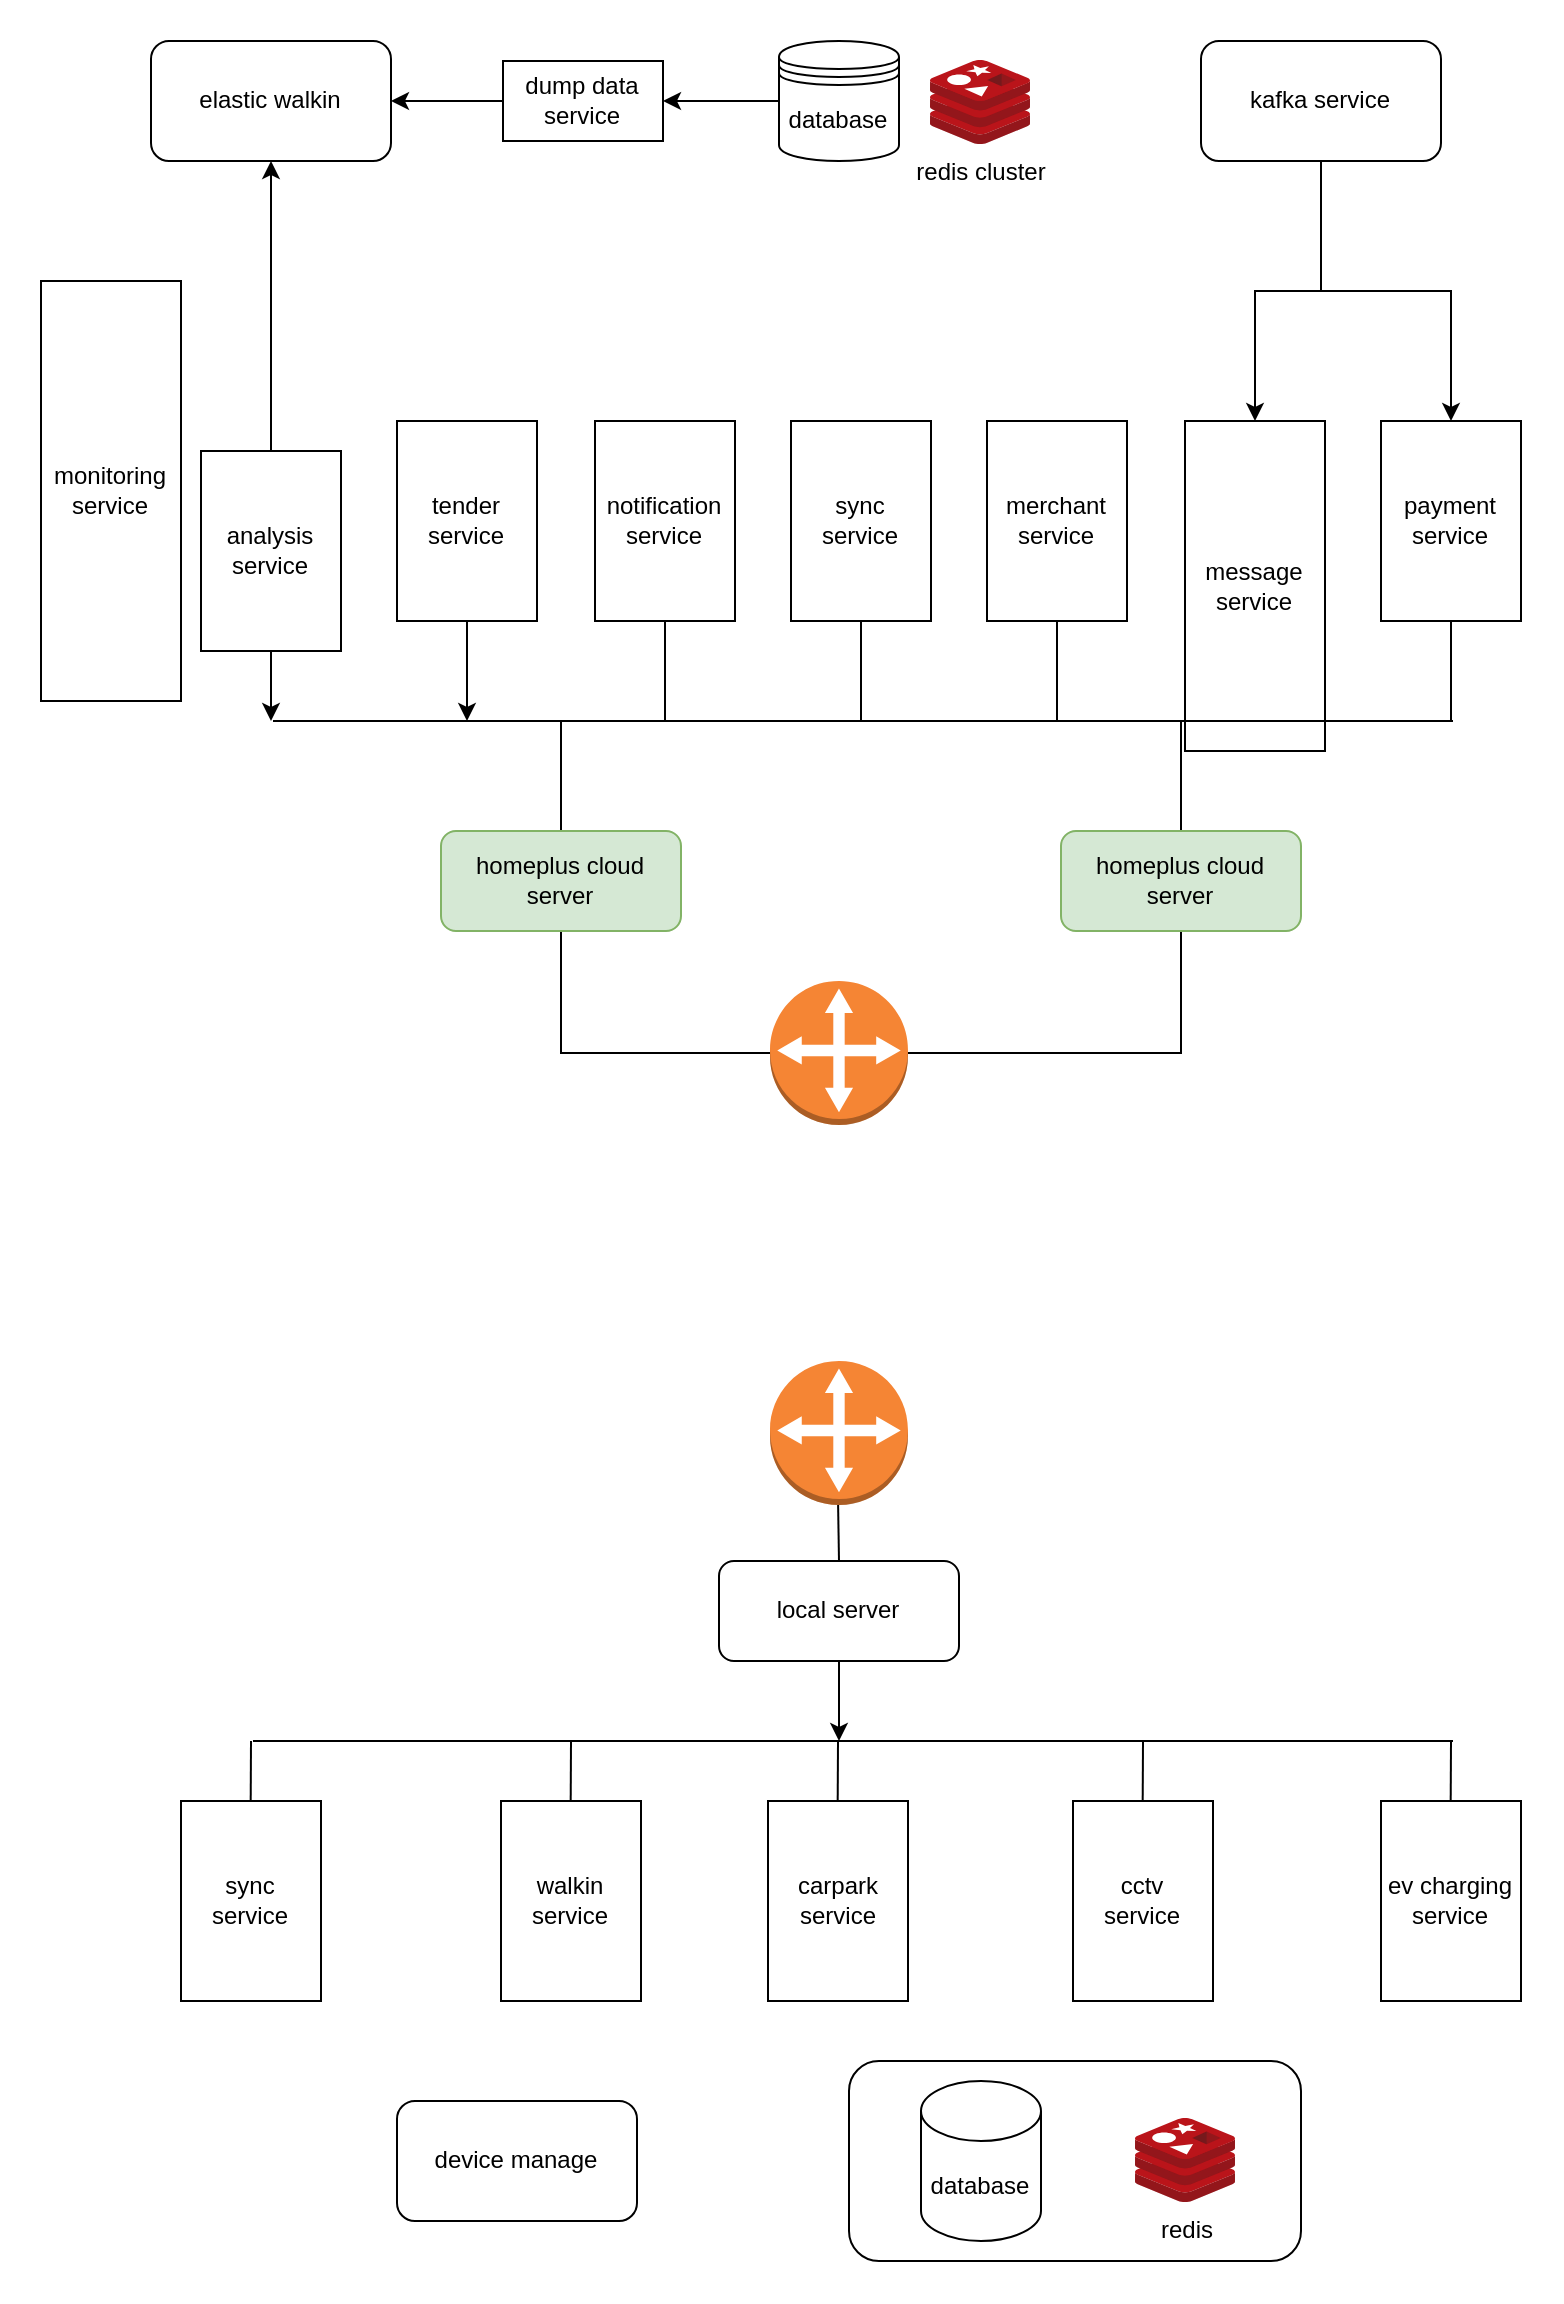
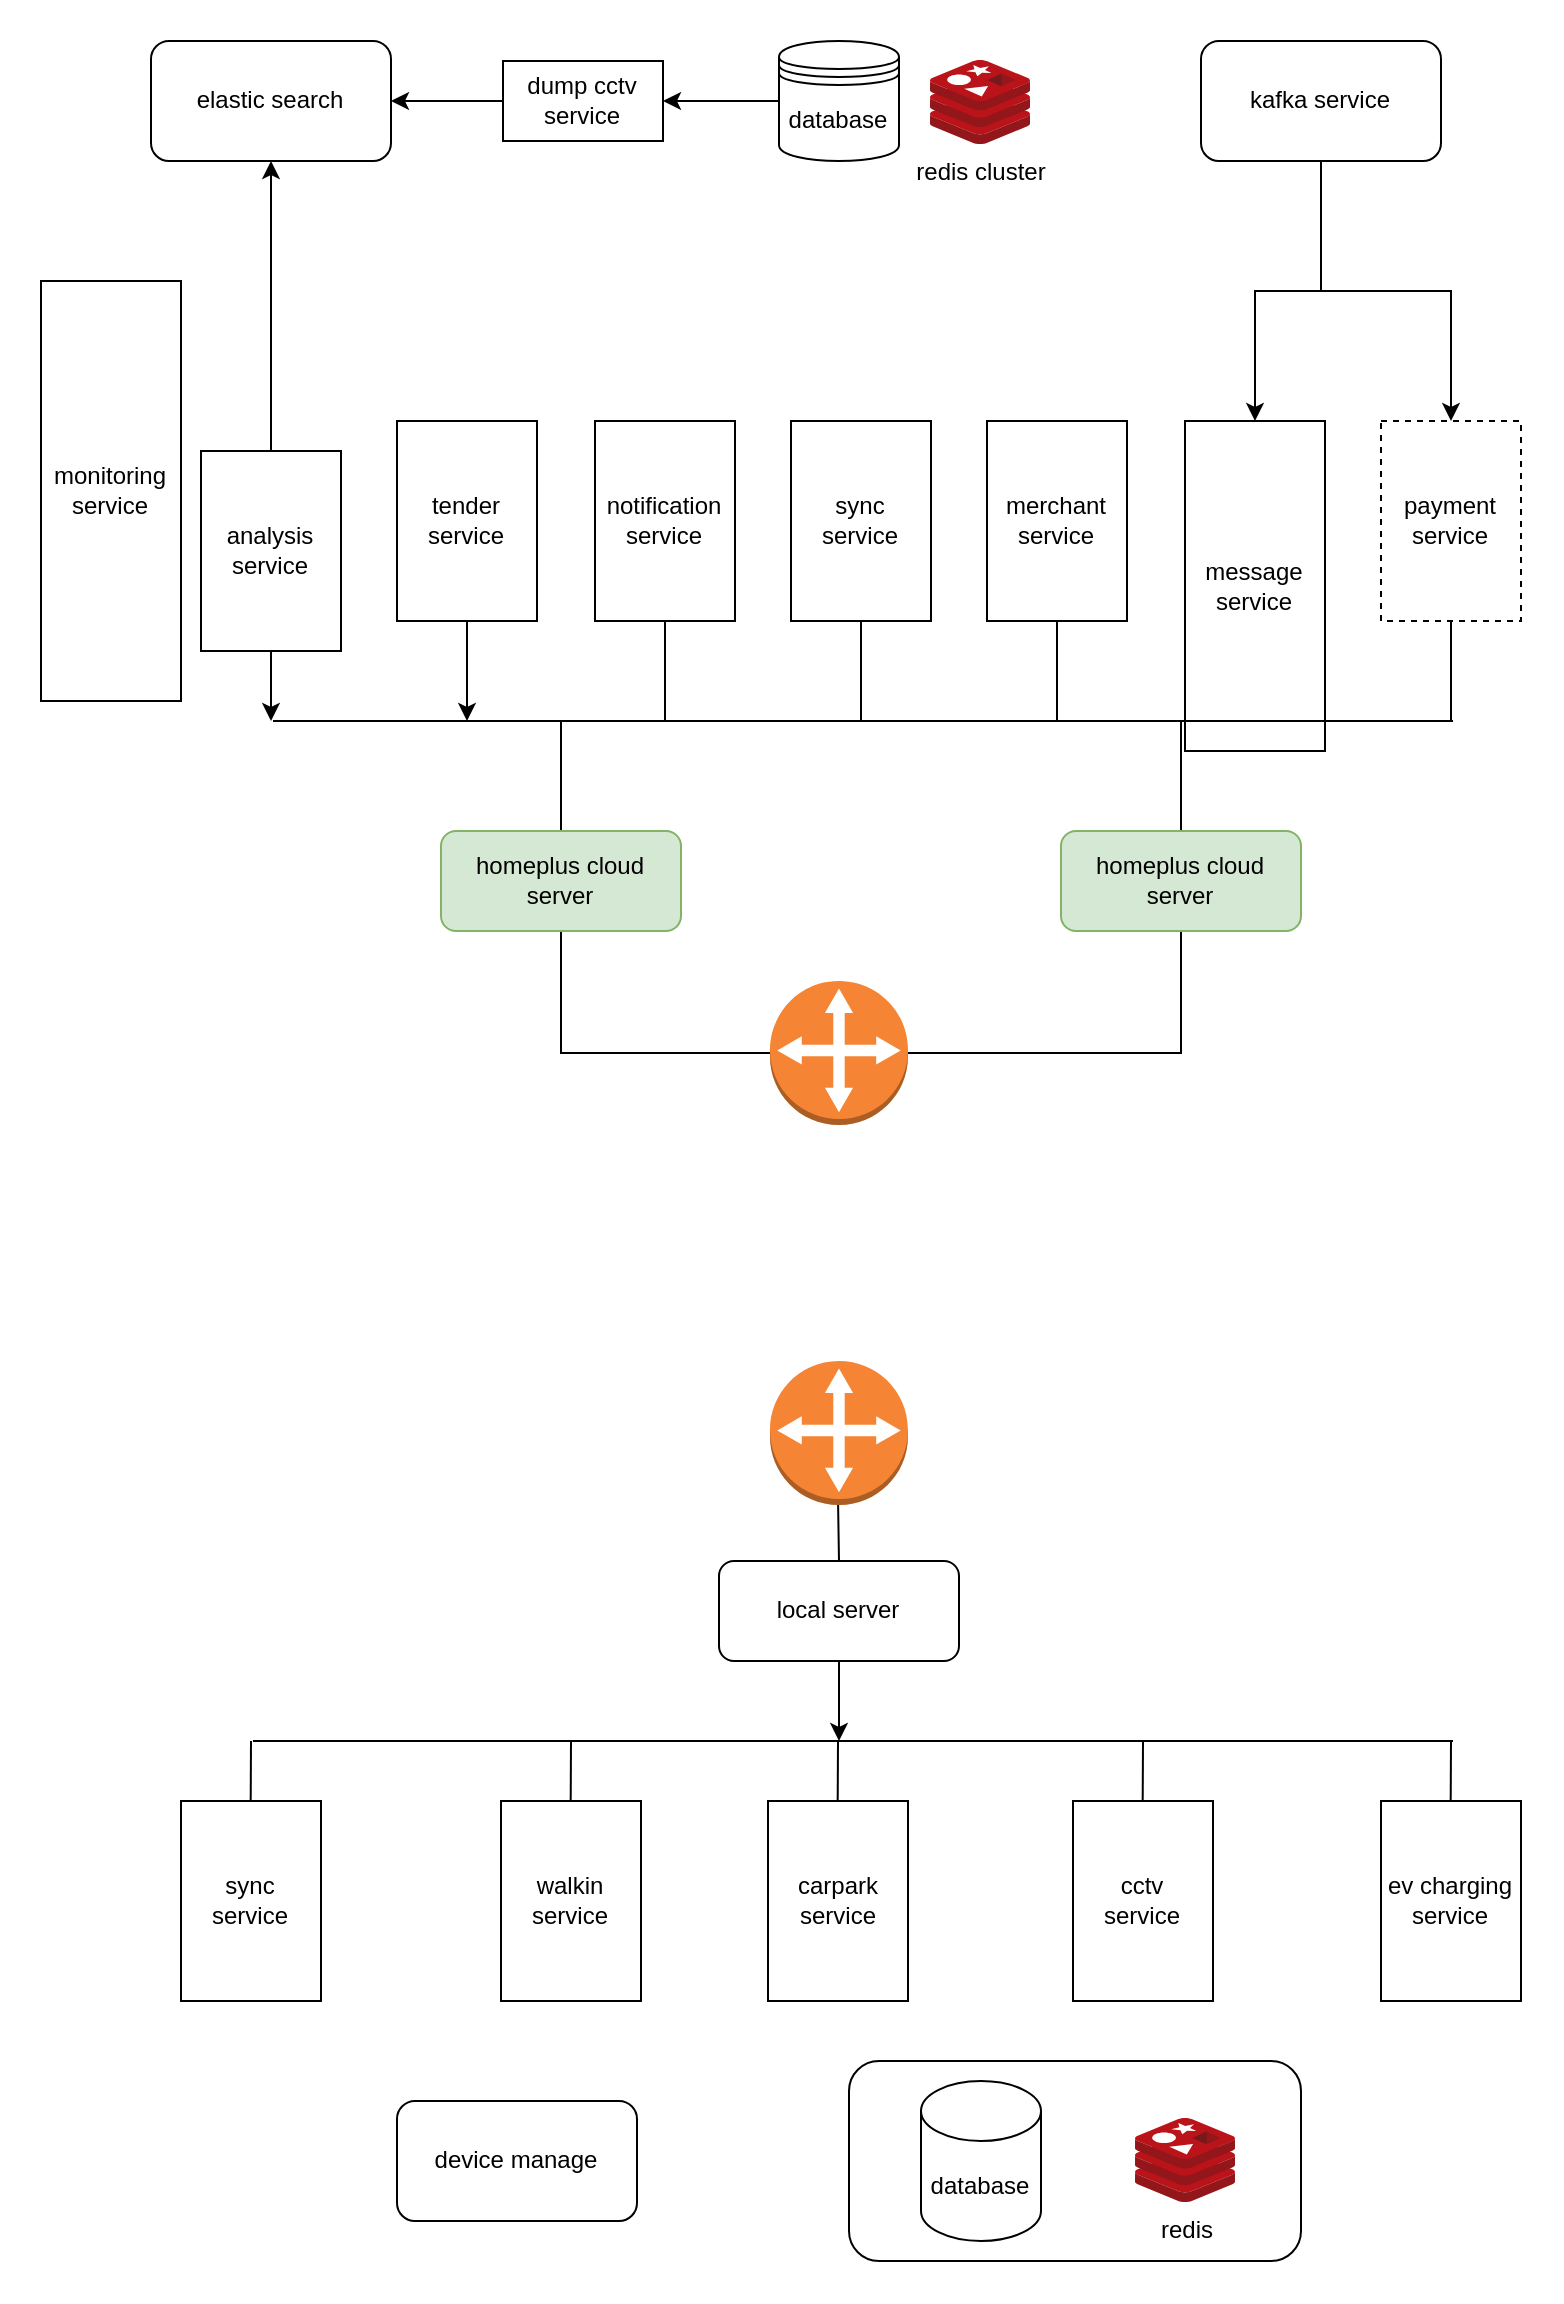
node "elastic walkin": label "elastic walkin" -> "elastic search"
node "dump data service": label "dump data service" -> "dump cctv service"
node "payment service": style solid -> dashed
